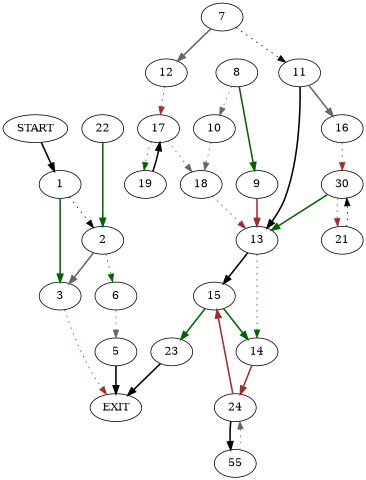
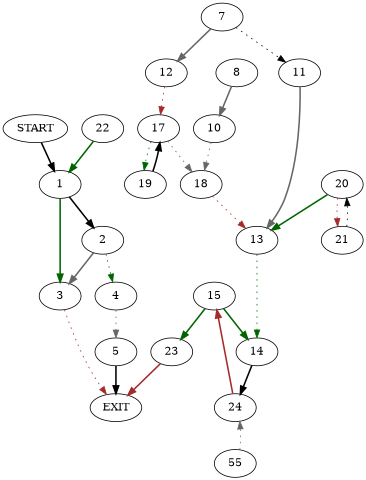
edge "8" -> "10": style dotted -> bold
node "16": removed
edge "11" -> "13": color black -> gray40
edge "22" -> "2": now "22" -> "1"
node "9": removed
node "30": label "30" -> "20"
edge "1" -> "2": style dotted -> bold
edge "13" -> "15": removed
node "6": label "6" -> "4"
edge "14" -> "24": color brown -> black
edge "23" -> "EXIT": color black -> brown
edge "24" -> "55": removed
